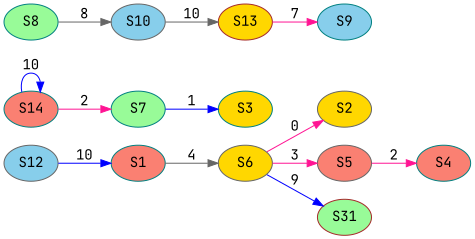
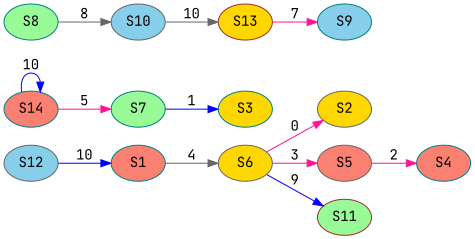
edge "S14" -> "S7": label "2" -> "5"
node "S31": label "S31" -> "S11"
